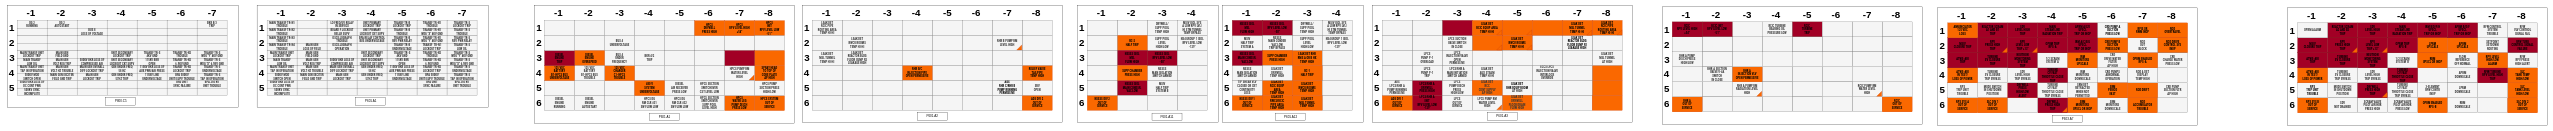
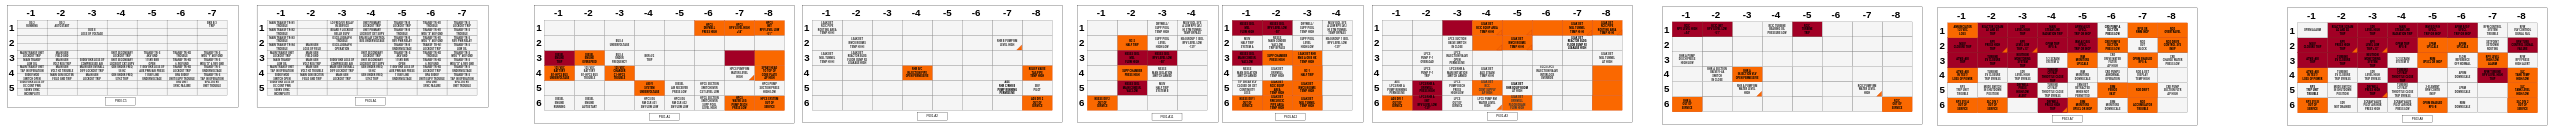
node "SRV OPEN": label "SRV OPEN" -> "SRV PILOT"
node "RHR A PUMP RM RADIATION LEVEL HIGH": label "RHR A PUMP RM RADIATION LEVEL HIGH" -> "RHR A PUMP RM WATER LEVEL HIGH"
node "P603.A8": added
